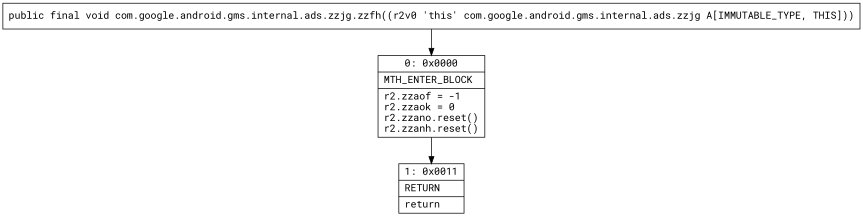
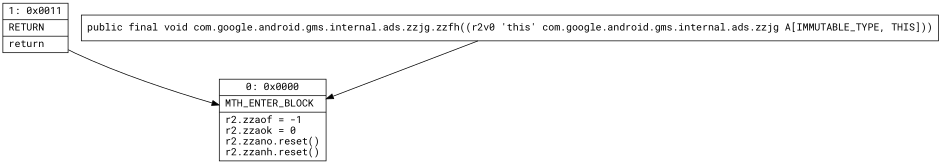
edge "0: 0x0000" -> "1: 0x0011": reversed
